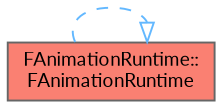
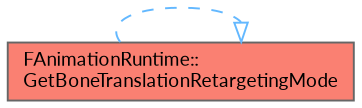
node "FAnimationRuntime:: FAnimationRuntime": label "FAnimationRuntime:: FAnimationRuntime" -> "FAnimationRuntime:: GetBoneTranslationRetargetingMode"
